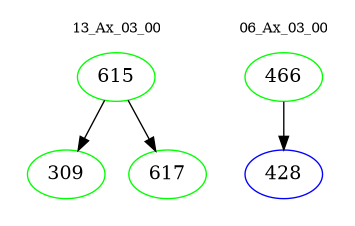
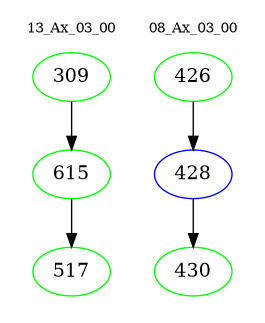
cluster "06_Ax_03_00": label "06_Ax_03_00" -> "08_Ax_03_00"
node "466": label "466" -> "426"
edge "615" -> "309": reversed
node "617": label "617" -> "517"
node "430": added
